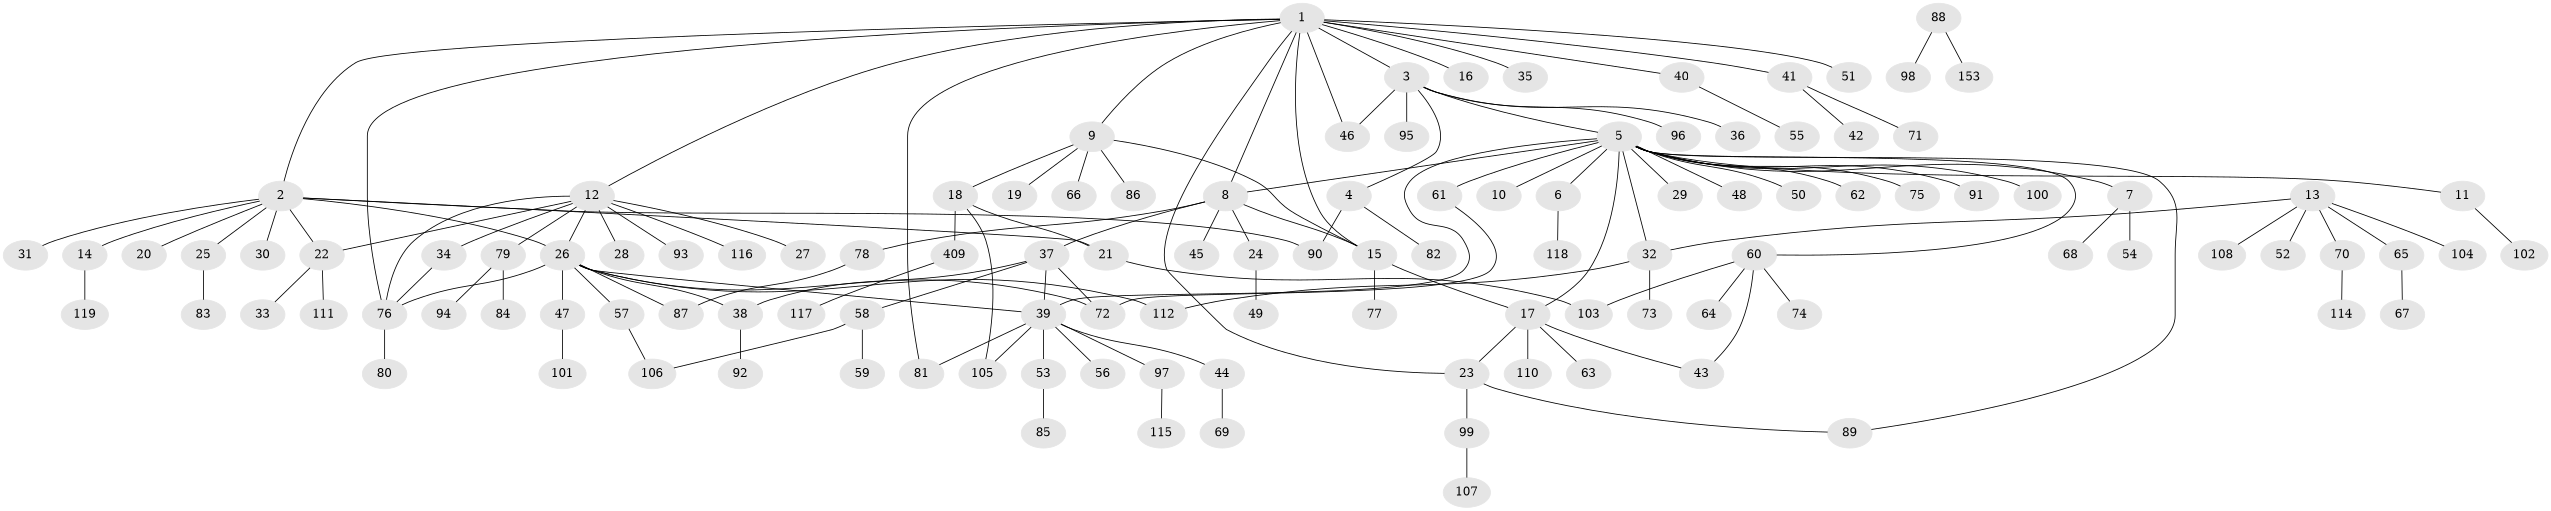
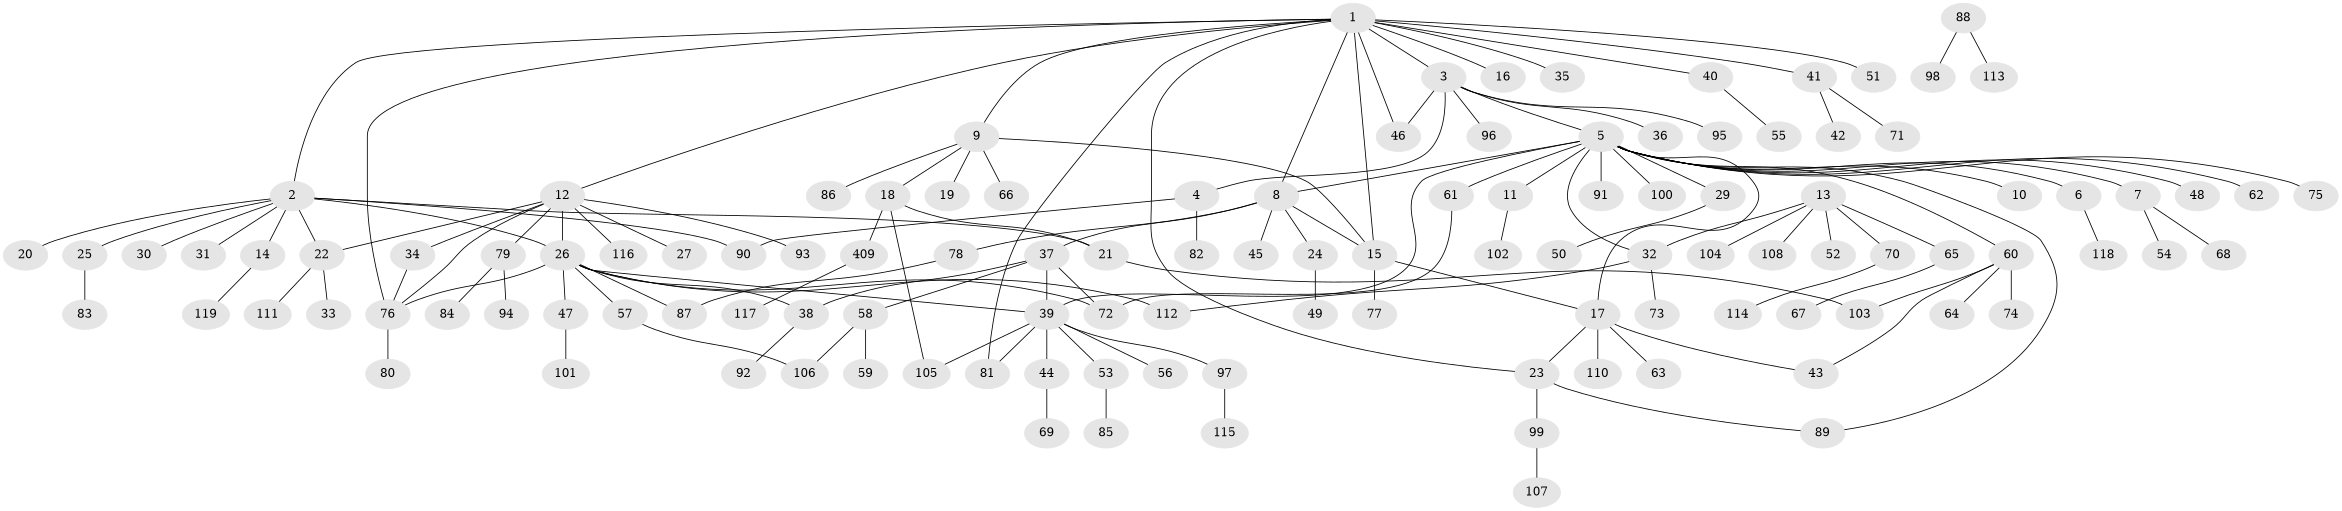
node "153": label "153" -> "113"
edge "5" -- "50": now "29" -- "50"
node "28": removed
